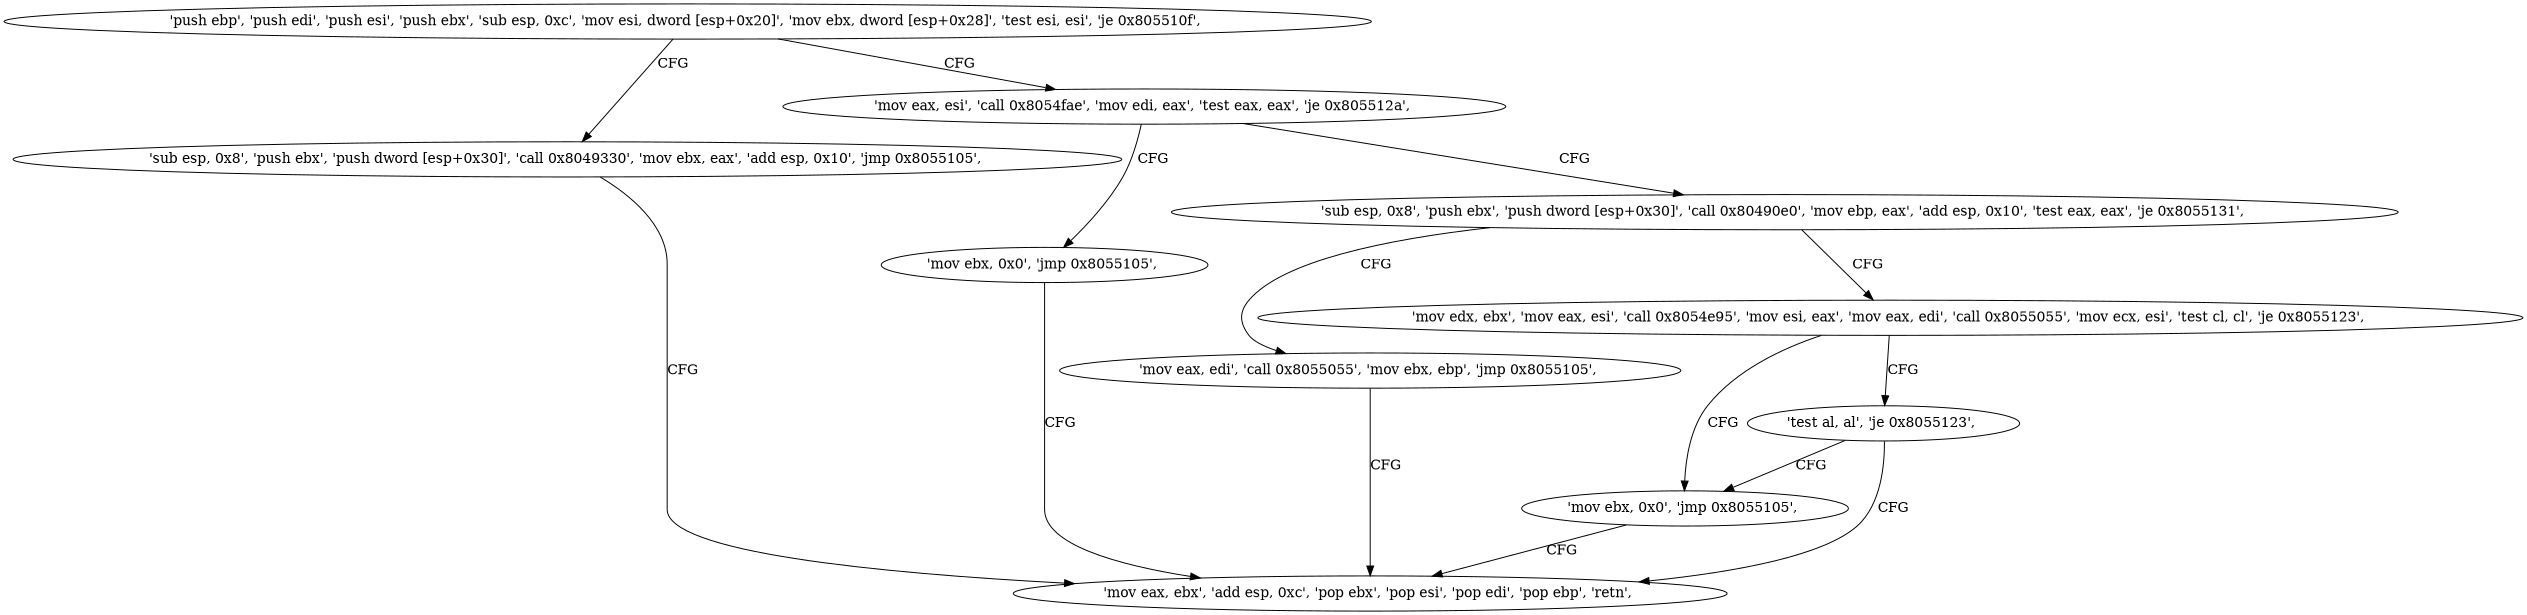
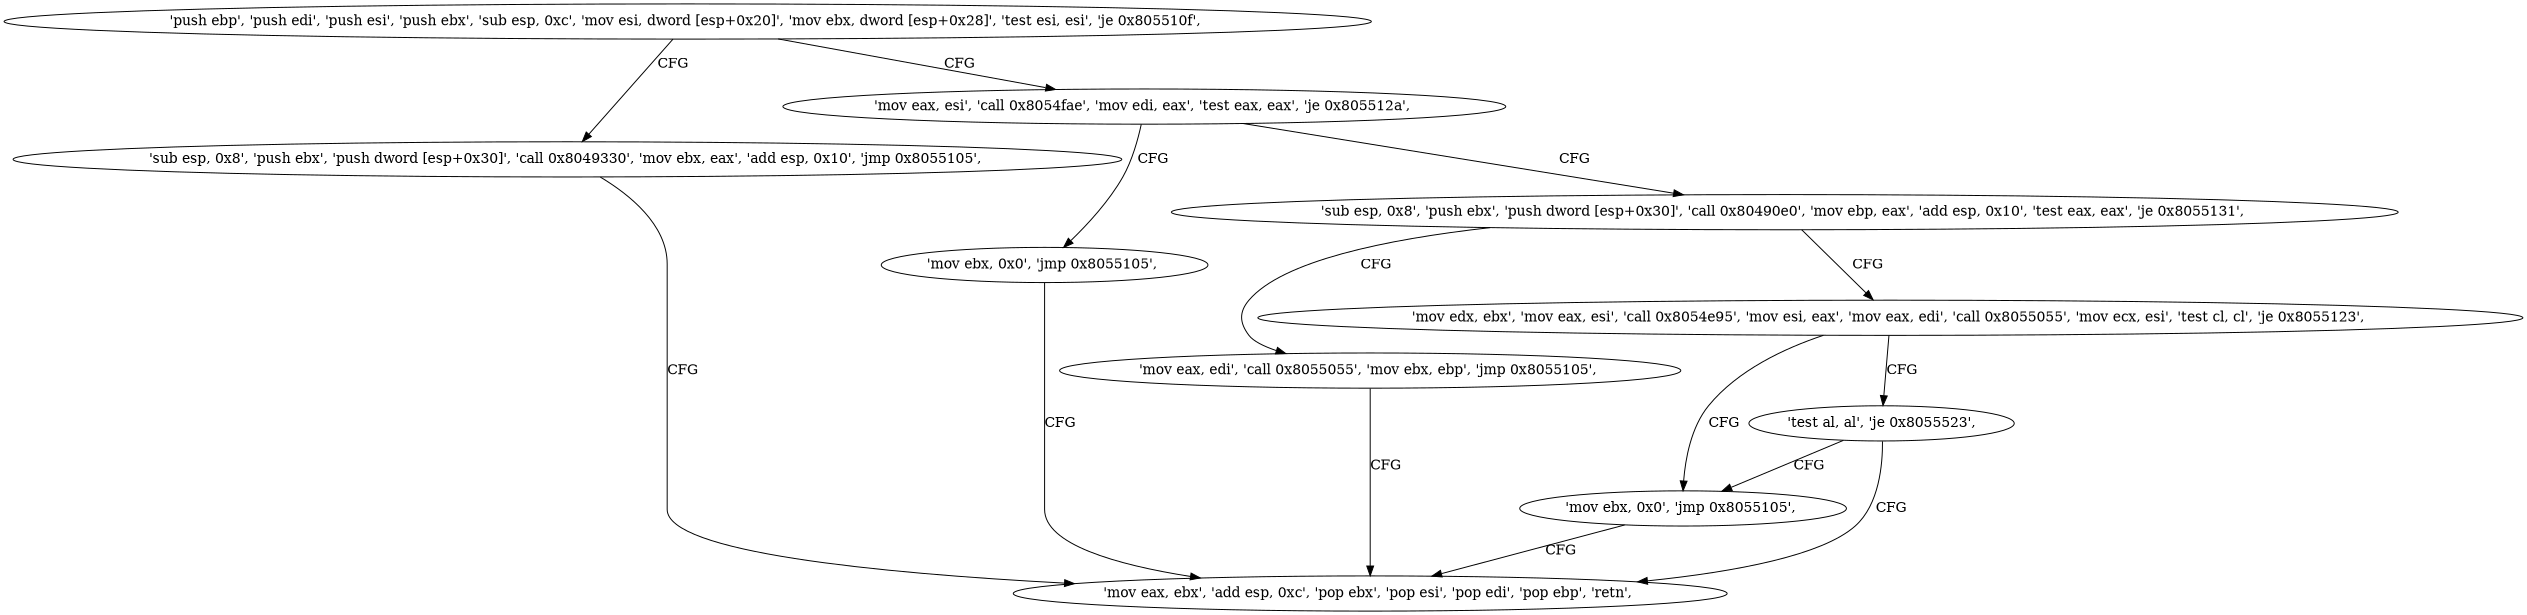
node "'test al, al', 'je 0x8055123',": label "'test al, al', 'je 0x8055123'," -> "'test al, al', 'je 0x8055523',"
